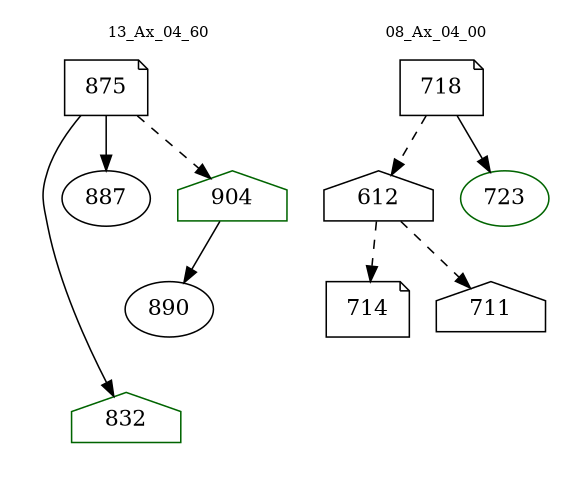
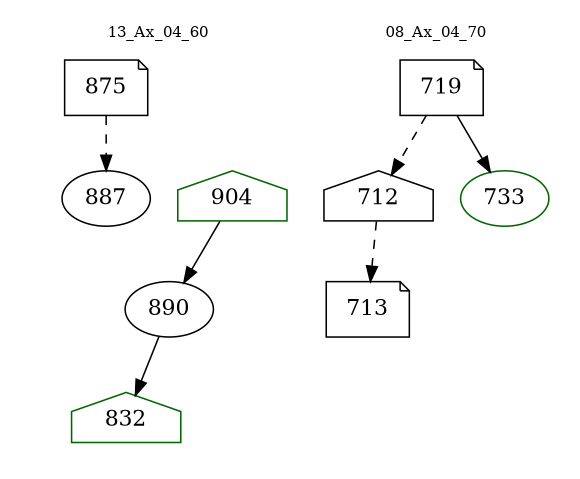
cluster "08_Ax_04_00": label "08_Ax_04_00" -> "08_Ax_04_70"
node "718": label "718" -> "719"
edge "875" -> "887": style solid -> dashed
edge "875" -> "904": removed
node "612": label "612" -> "712"
node "723": label "723" -> "733"
edge "875" -> "832": now "890" -> "832"
node "714": label "714" -> "713"
node "711": removed
